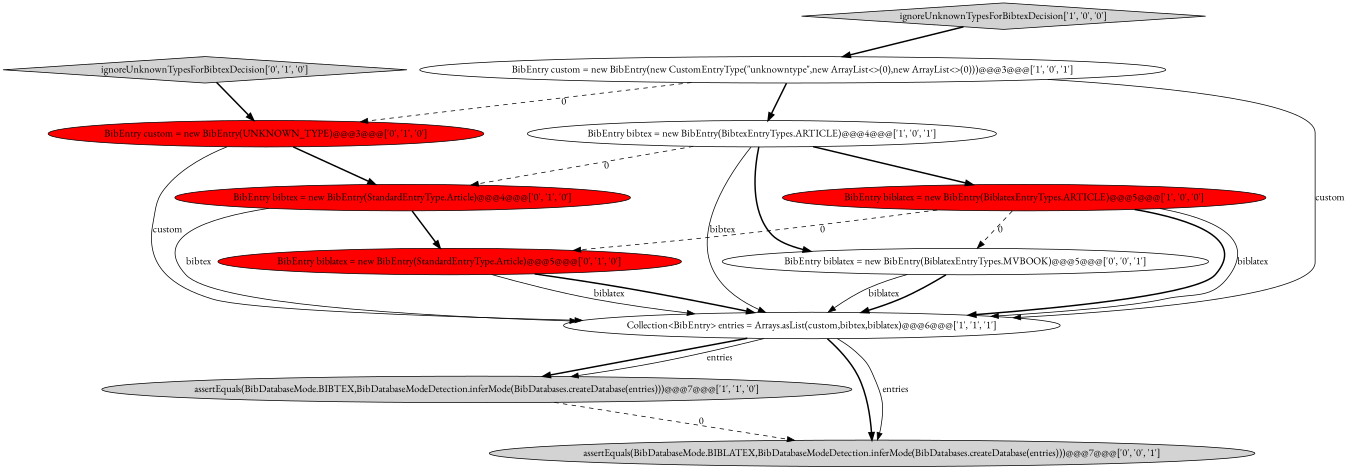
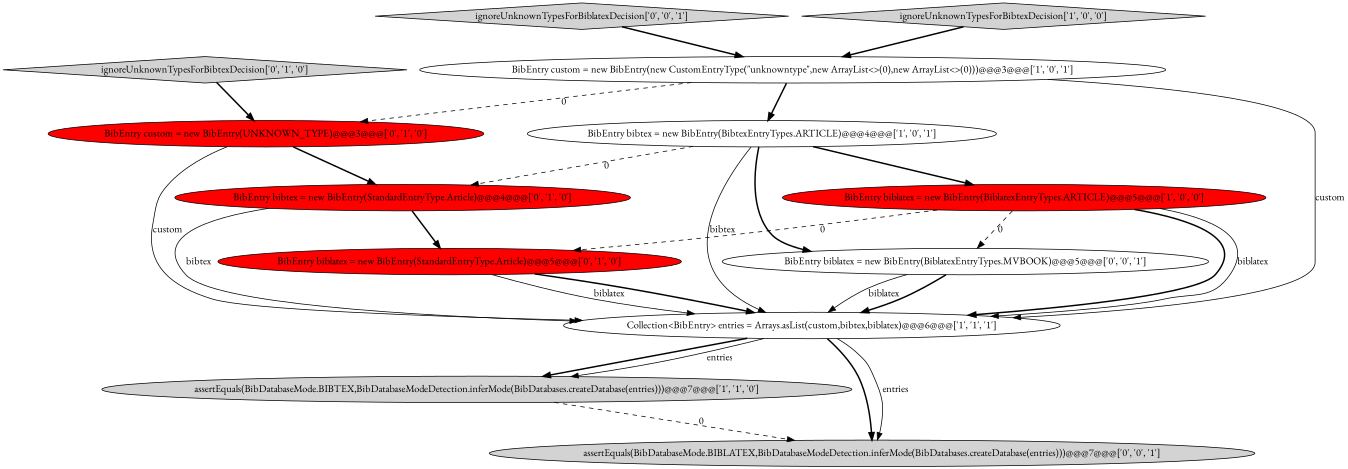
node "ignoreUnknownTypesForBiblatexDecision['0', '0', '1']": added
